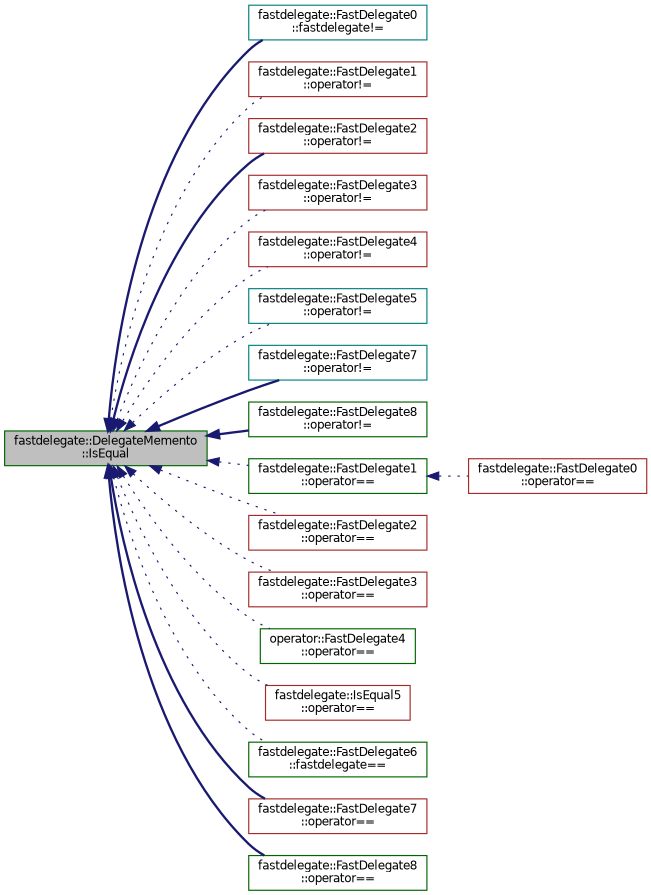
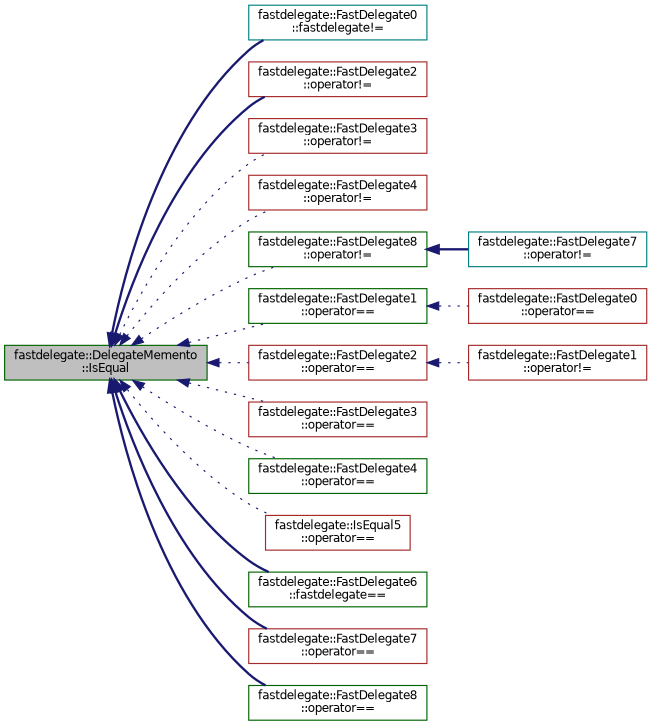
edge "fastdelegate::FastDelegate1 ::operator!=" -> "fastdelegate::DelegateMemento ::IsEqual": now "fastdelegate::FastDelegate1 ::operator!=" -> "fastdelegate::FastDelegate2 ::operator=="
node "fastdelegate::FastDelegate5 ::operator!=": removed
edge "fastdelegate::FastDelegate7 ::operator!=" -> "fastdelegate::DelegateMemento ::IsEqual": now "fastdelegate::FastDelegate7 ::operator!=" -> "fastdelegate::FastDelegate8 ::operator!="
edge "fastdelegate::FastDelegate8 ::operator!=" -> "fastdelegate::DelegateMemento ::IsEqual": style bold -> dotted
edge "fastdelegate::FastDelegate6 ::fastdelegate==" -> "fastdelegate::DelegateMemento ::IsEqual": style dotted -> bold
node "operator::FastDelegate4 ::operator==": label "operator::FastDelegate4 ::operator==" -> "fastdelegate::FastDelegate4 ::operator=="
